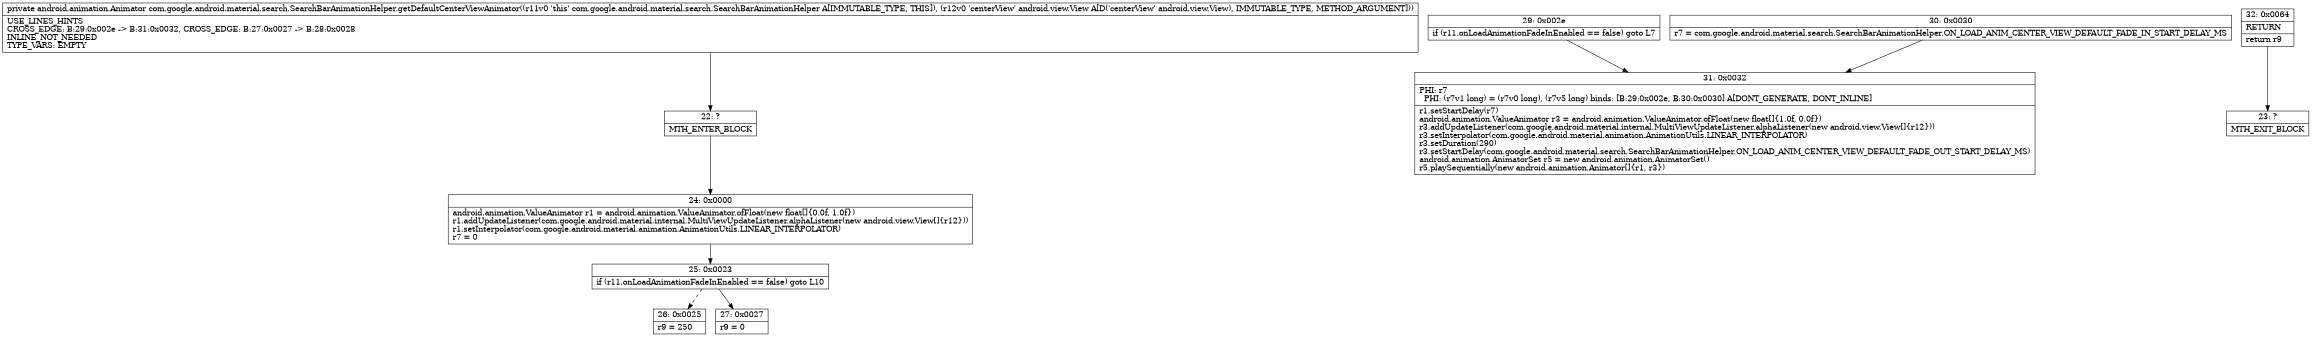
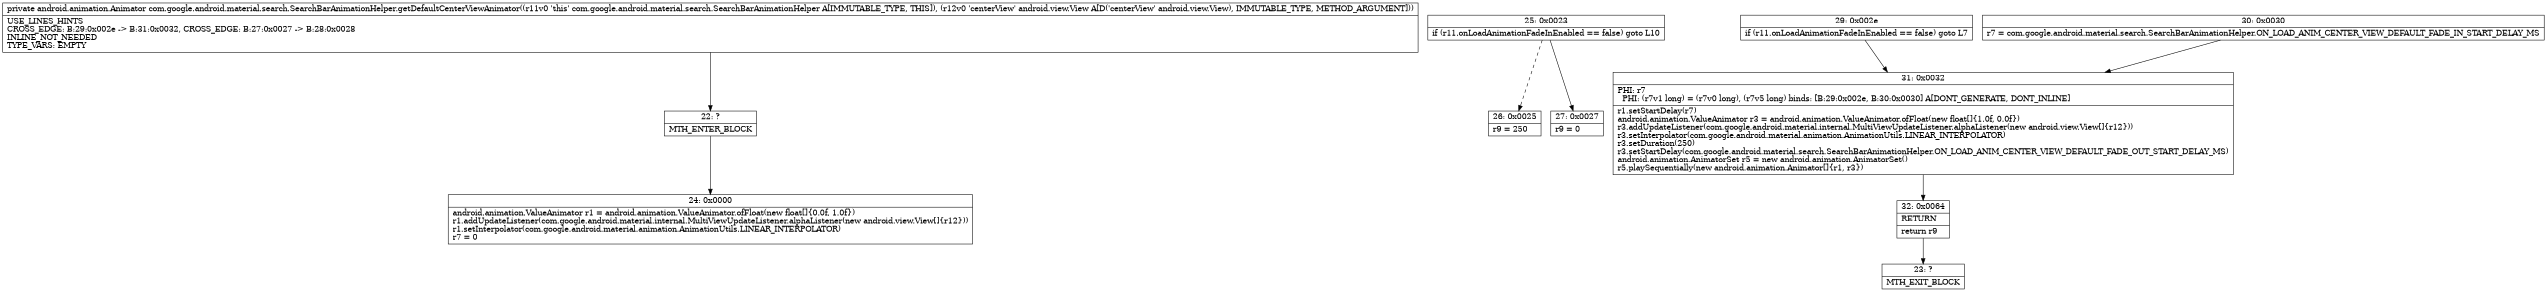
node "31: 0x0032": text "r3.setDuration(290)" -> "r3.setDuration(250)"
edge "31: 0x0032" -> "32: 0x0064": added
edge "24: 0x0000" -> "25: 0x0023": removed
